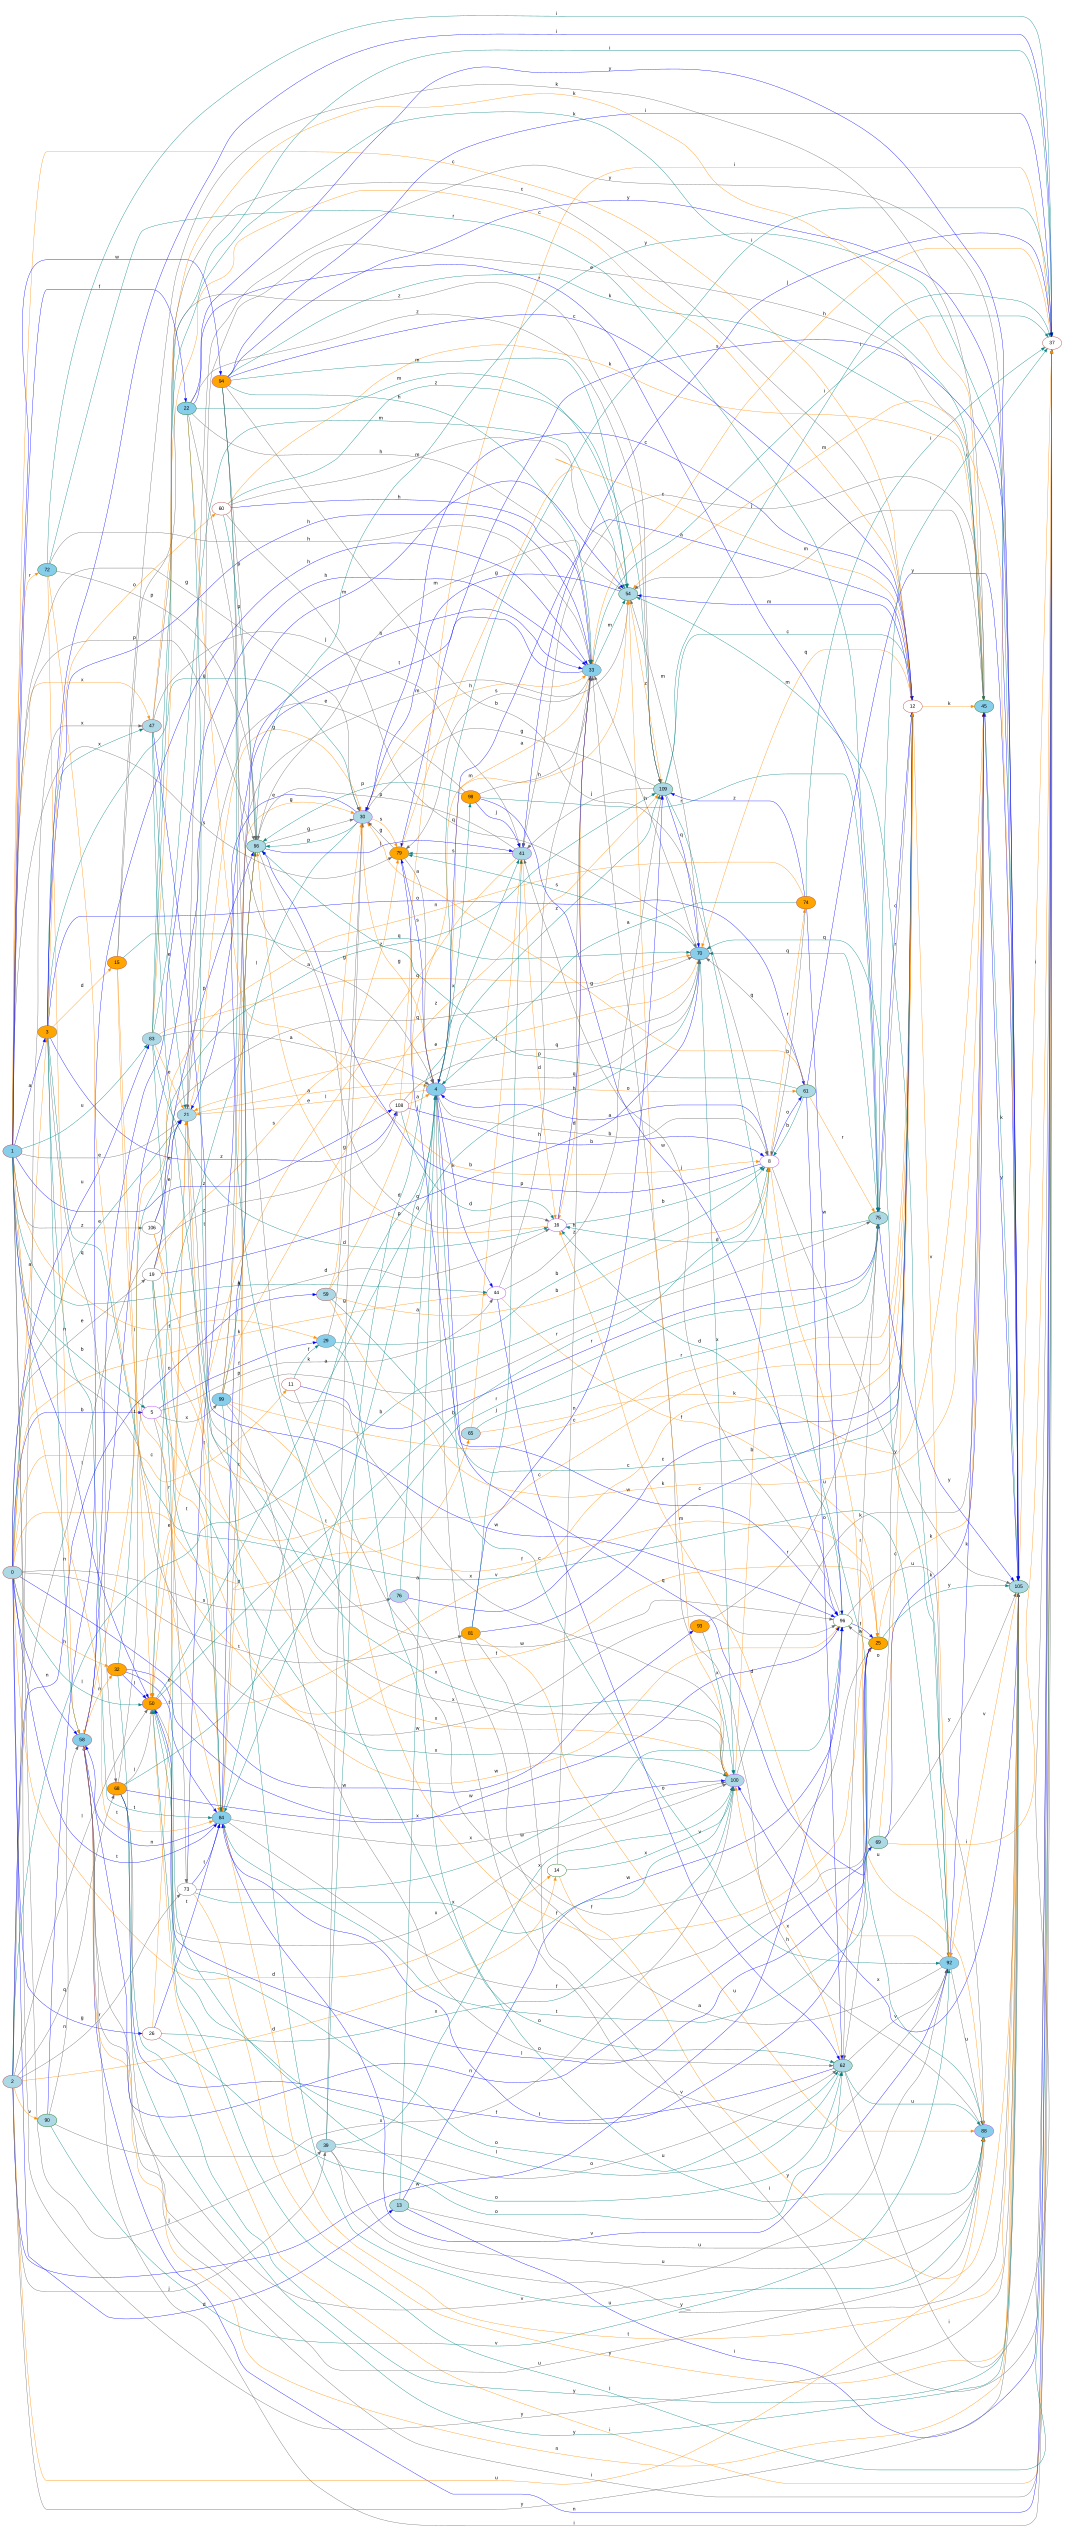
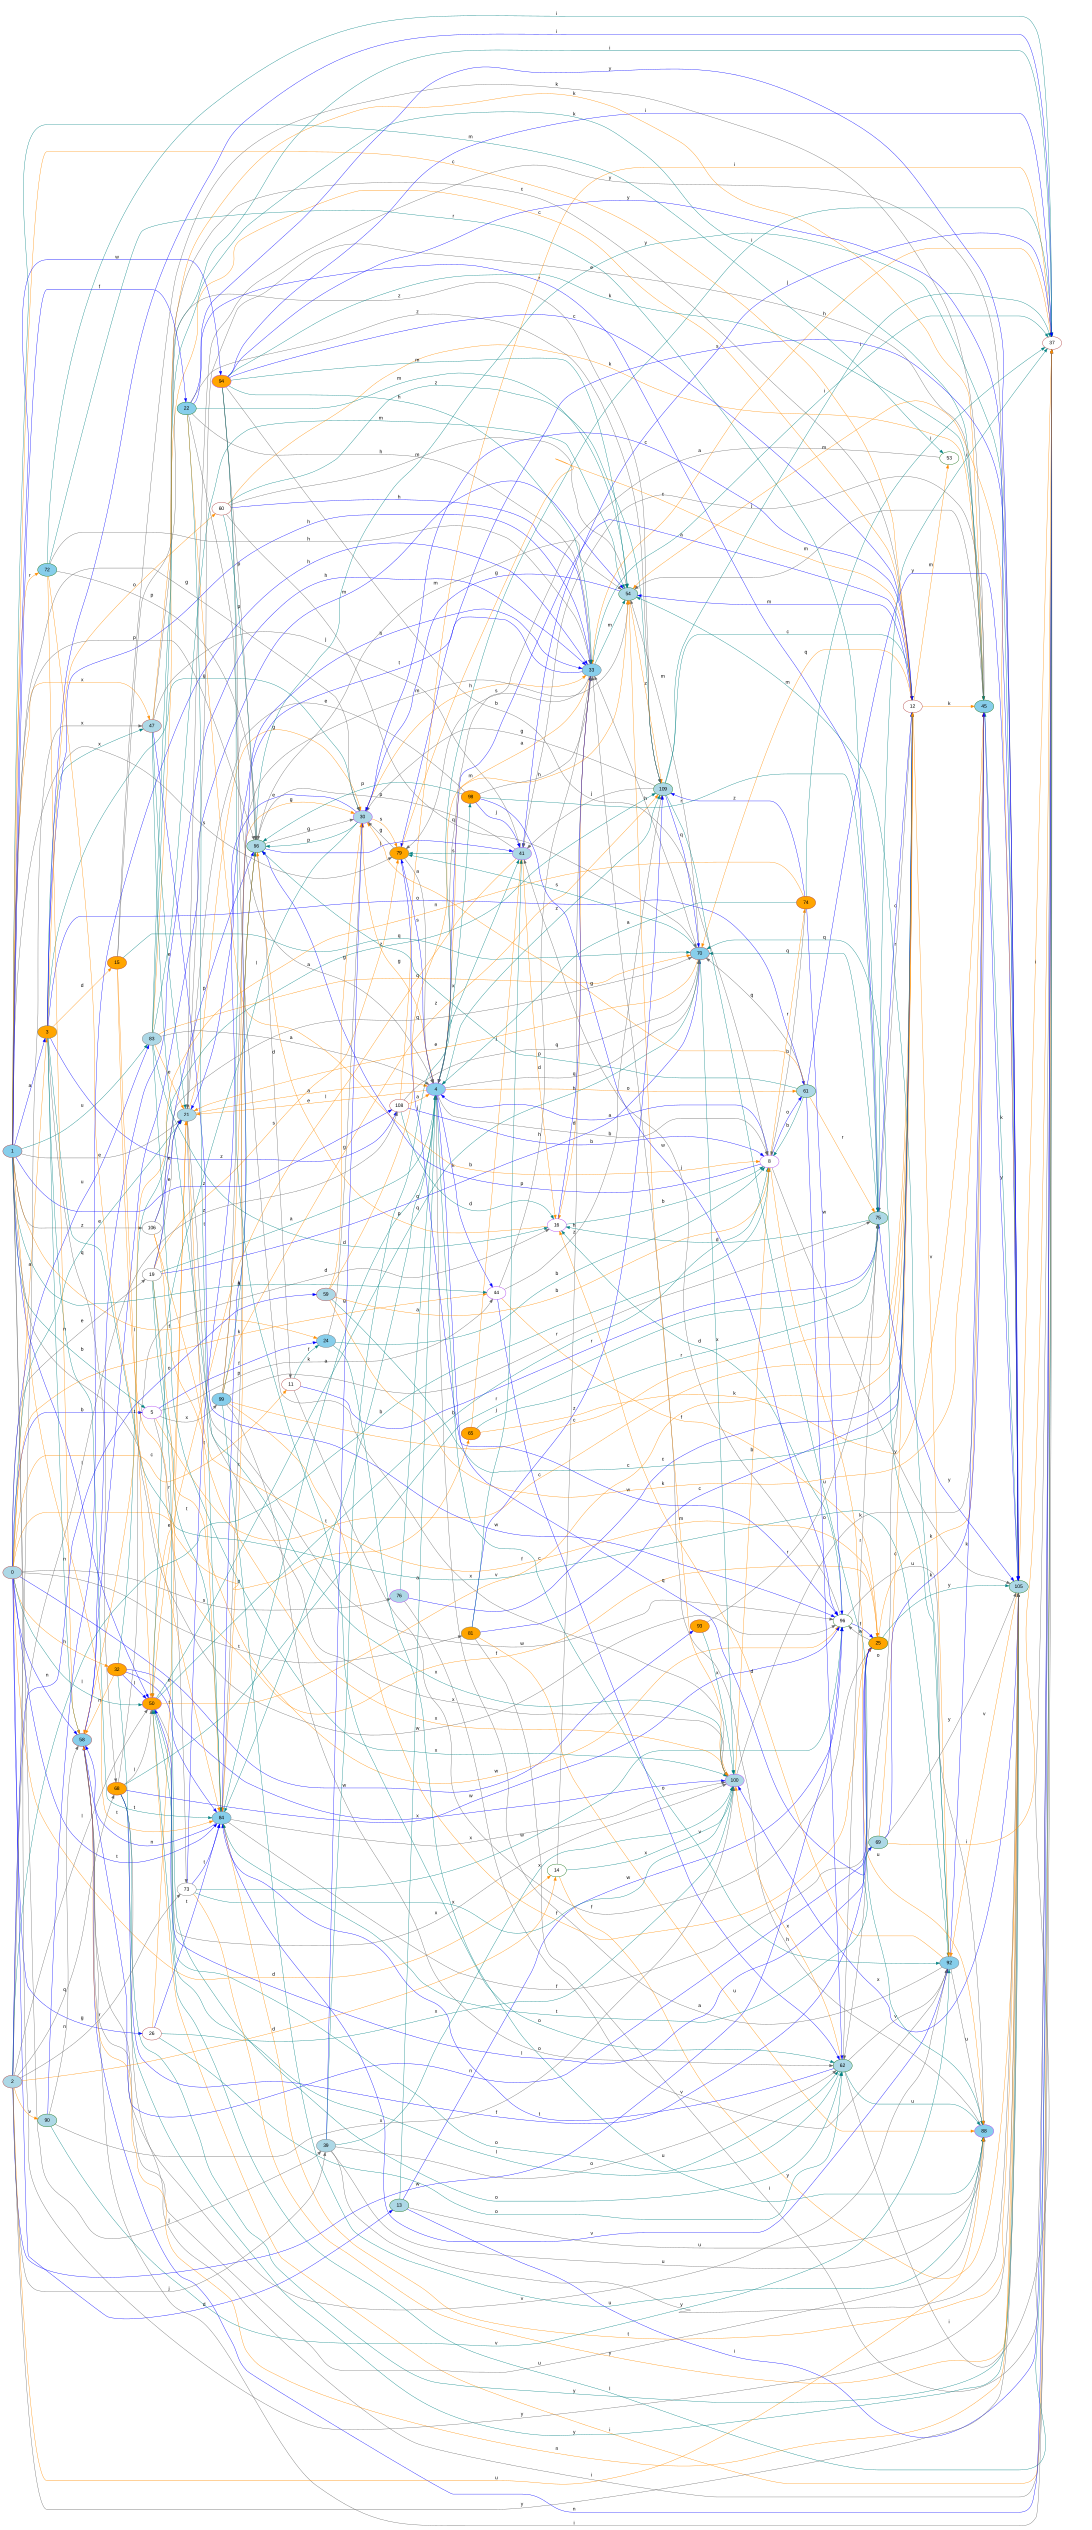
node "53": added
edge "66" -> "16": now "66" -> "11"
edge "19" -> "4": added, label "a"
node "29": label "29" -> "24"
edge "81" -> "109": label "n" -> "z"
node "65": fillcolor lightblue -> orange
edge "39" -> "30": color gray40 -> blue
edge "58" -> "32": reversed
